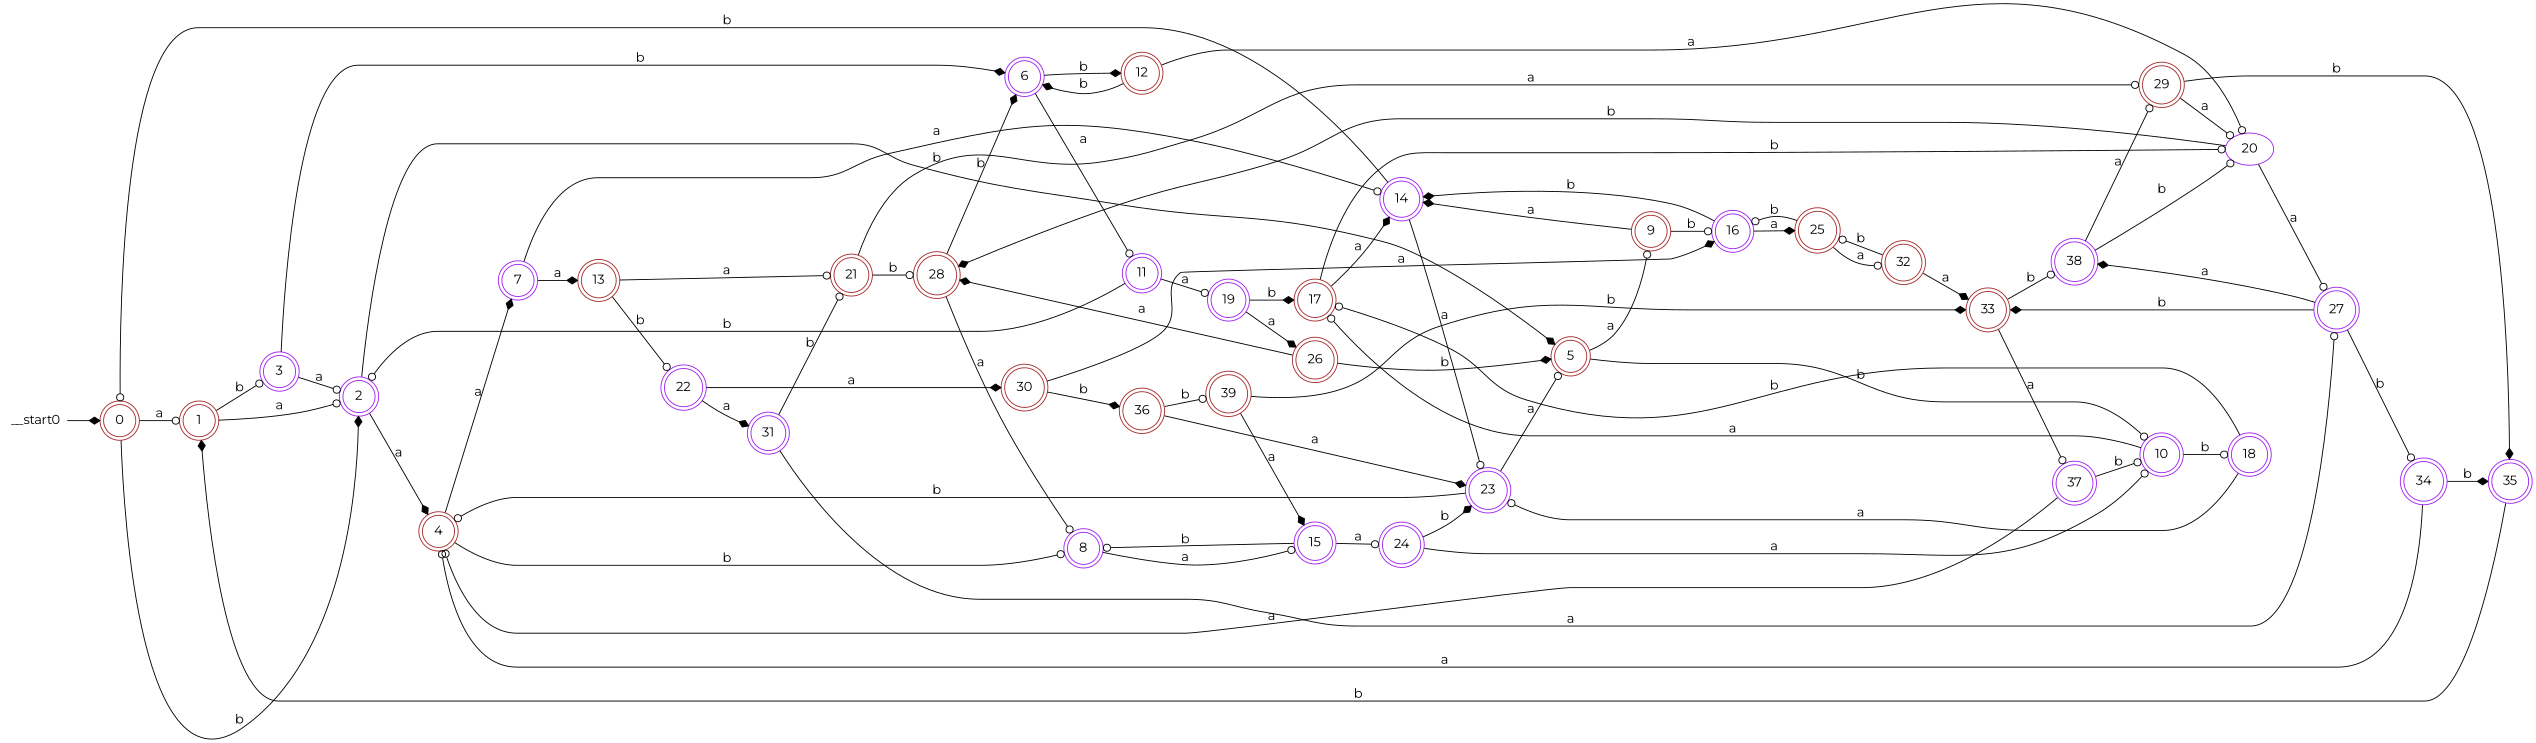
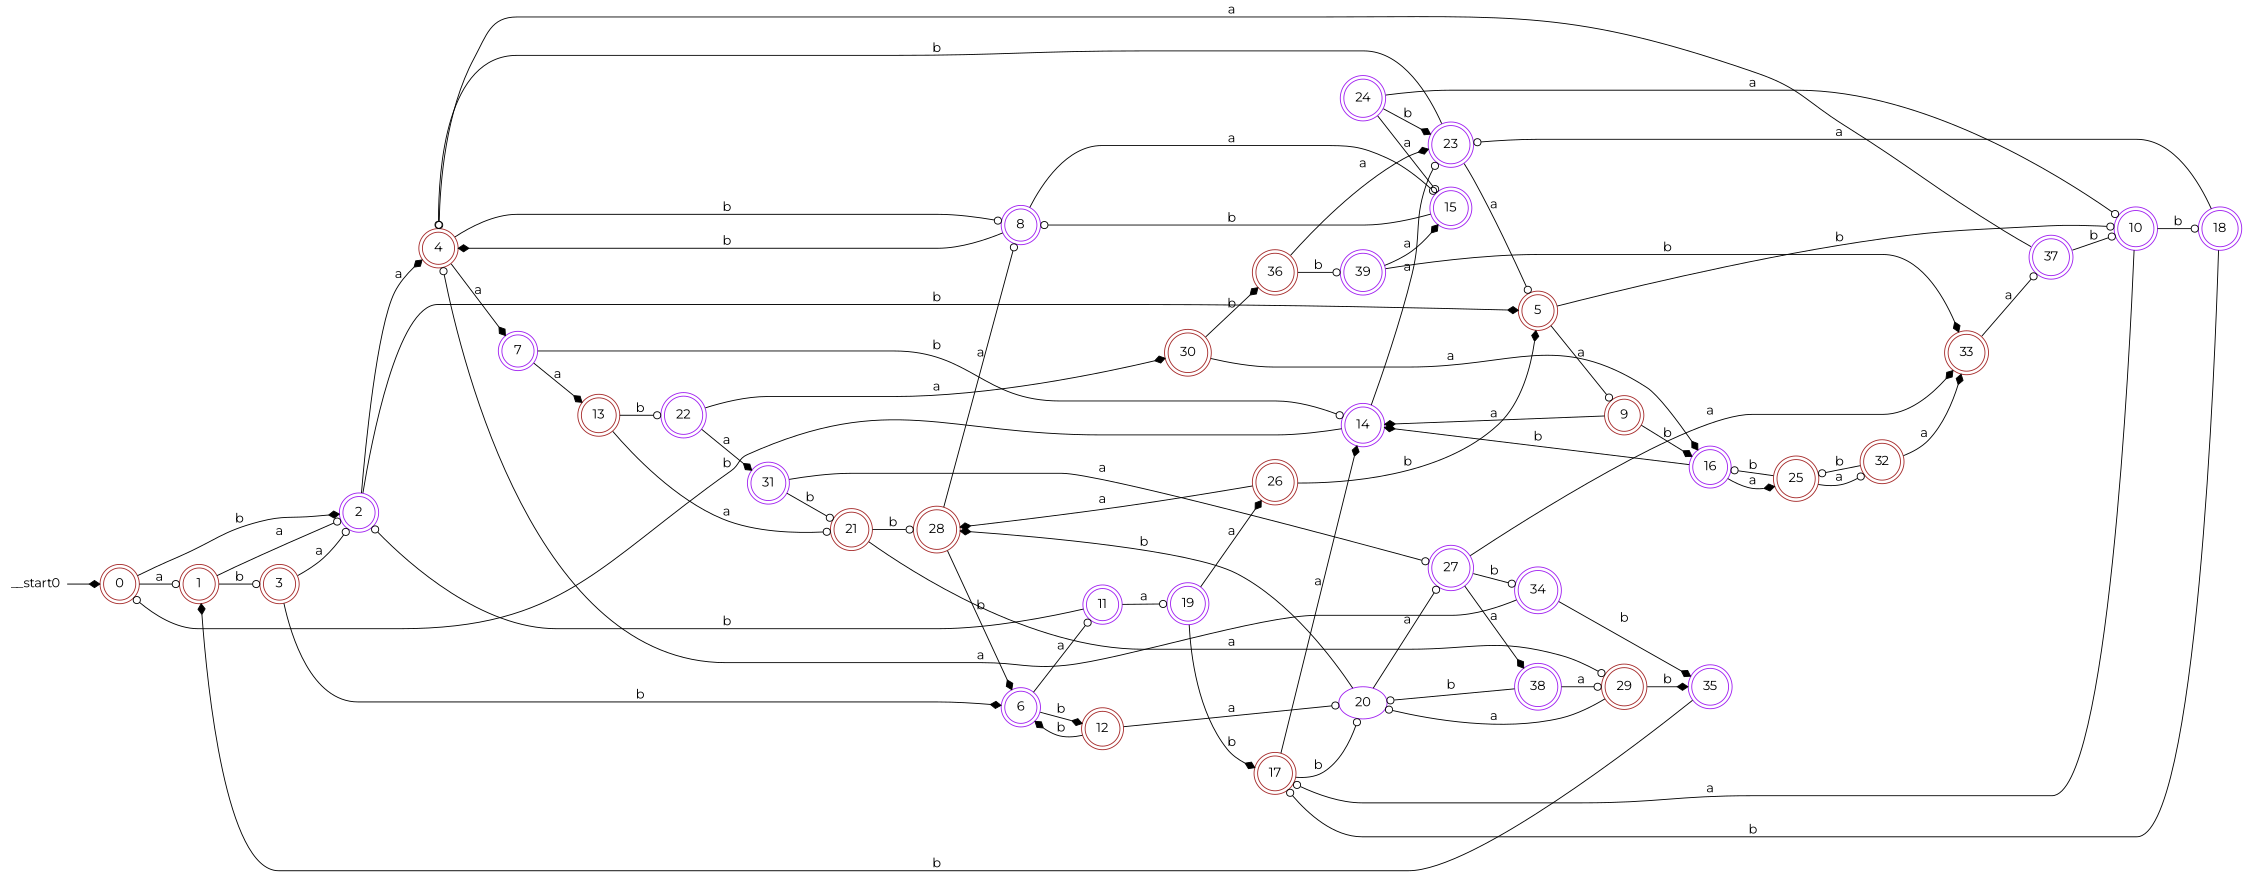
edge "7" -> "14": label "a" -> "b"
edge "9" -> "16": arrowhead odot -> diamond
edge "8" -> "4": added, label "b"
edge "33" -> "38": removed, label "b"
edge "27" -> "33": label "b" -> "a"
node "3": color purple -> brown
node "39": color brown -> purple
edge "15" -> "24": reversed
